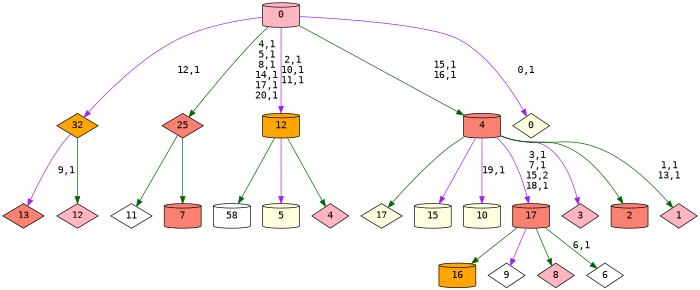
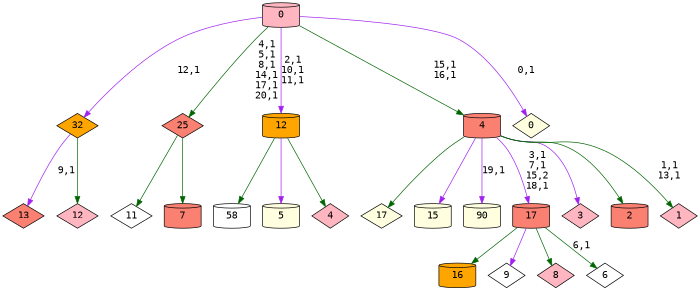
node "10": label "10" -> "90"
